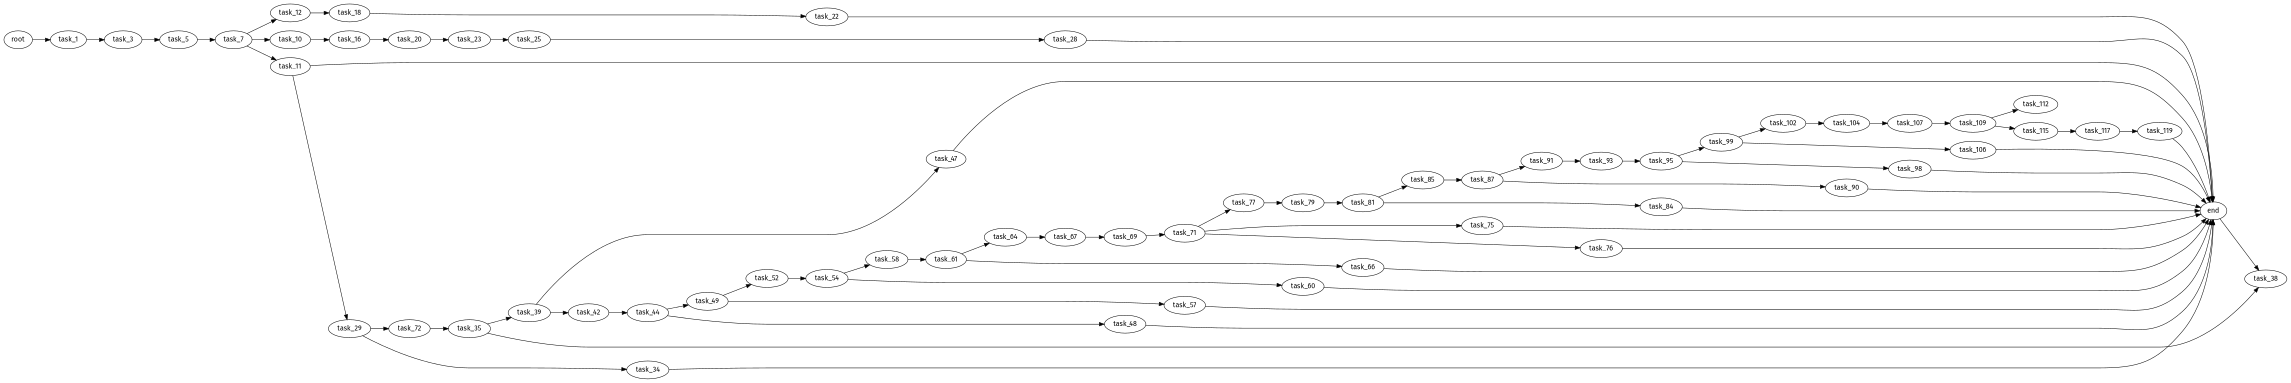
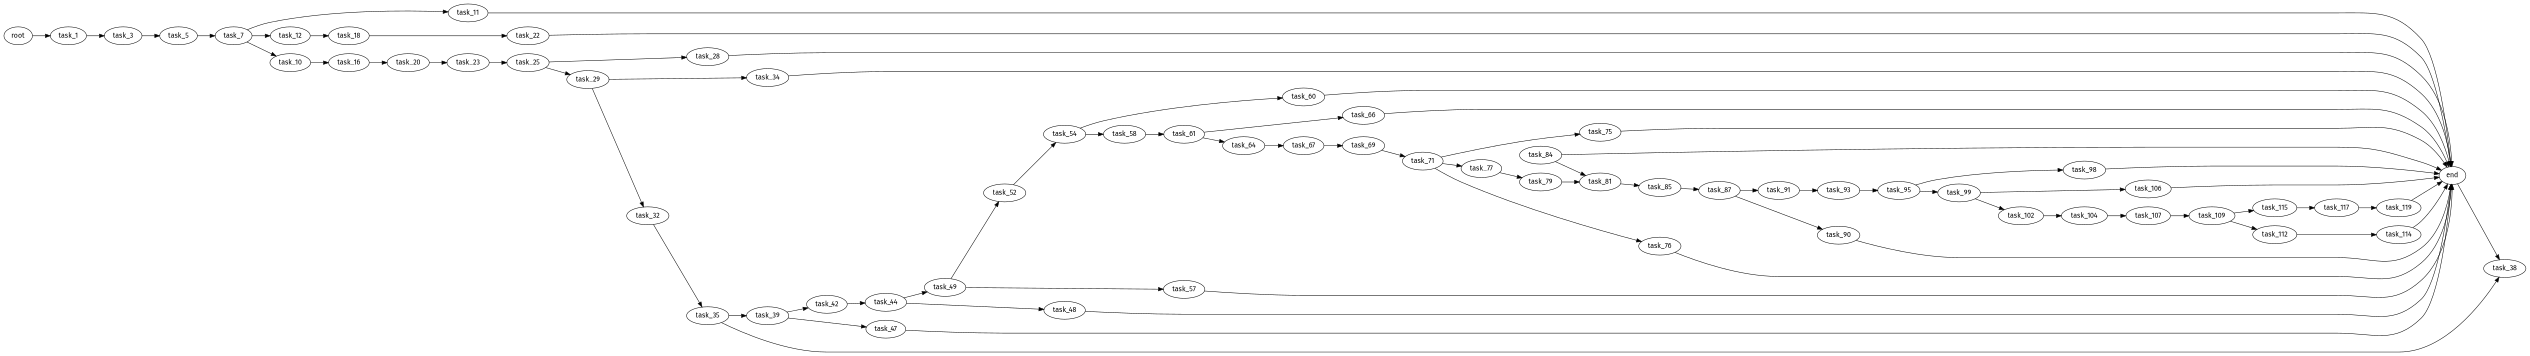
edge "task_11" -> "task_29": now "task_25" -> "task_29"
edge "task_81" -> "task_84": reversed
node "task_114": added
node "task_72": label "task_72" -> "task_32"
